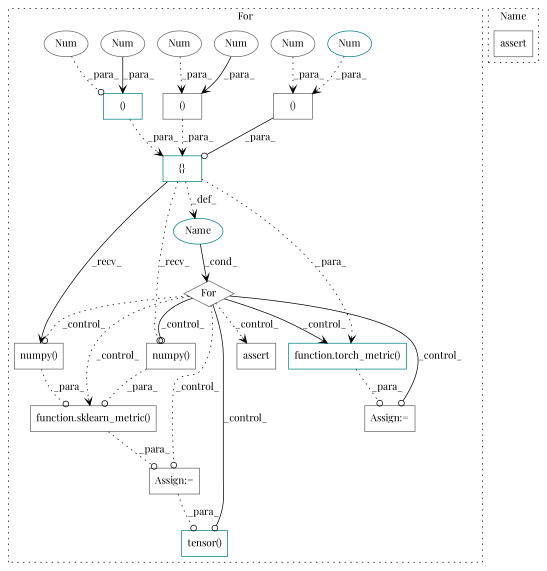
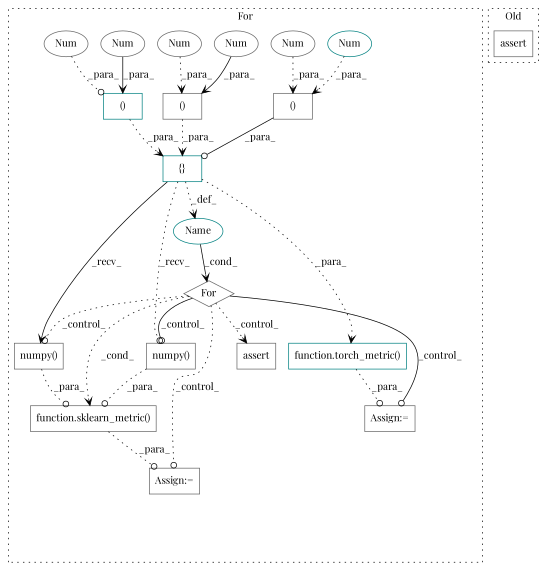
cluster "Name": label "Name" -> "Old"
edge "For" -> "function.torch_metric()": removed, label "_control_"
edge "For" -> "function.sklearn_metric()": label "_control_" -> "_cond_"
node "tensor()": removed
